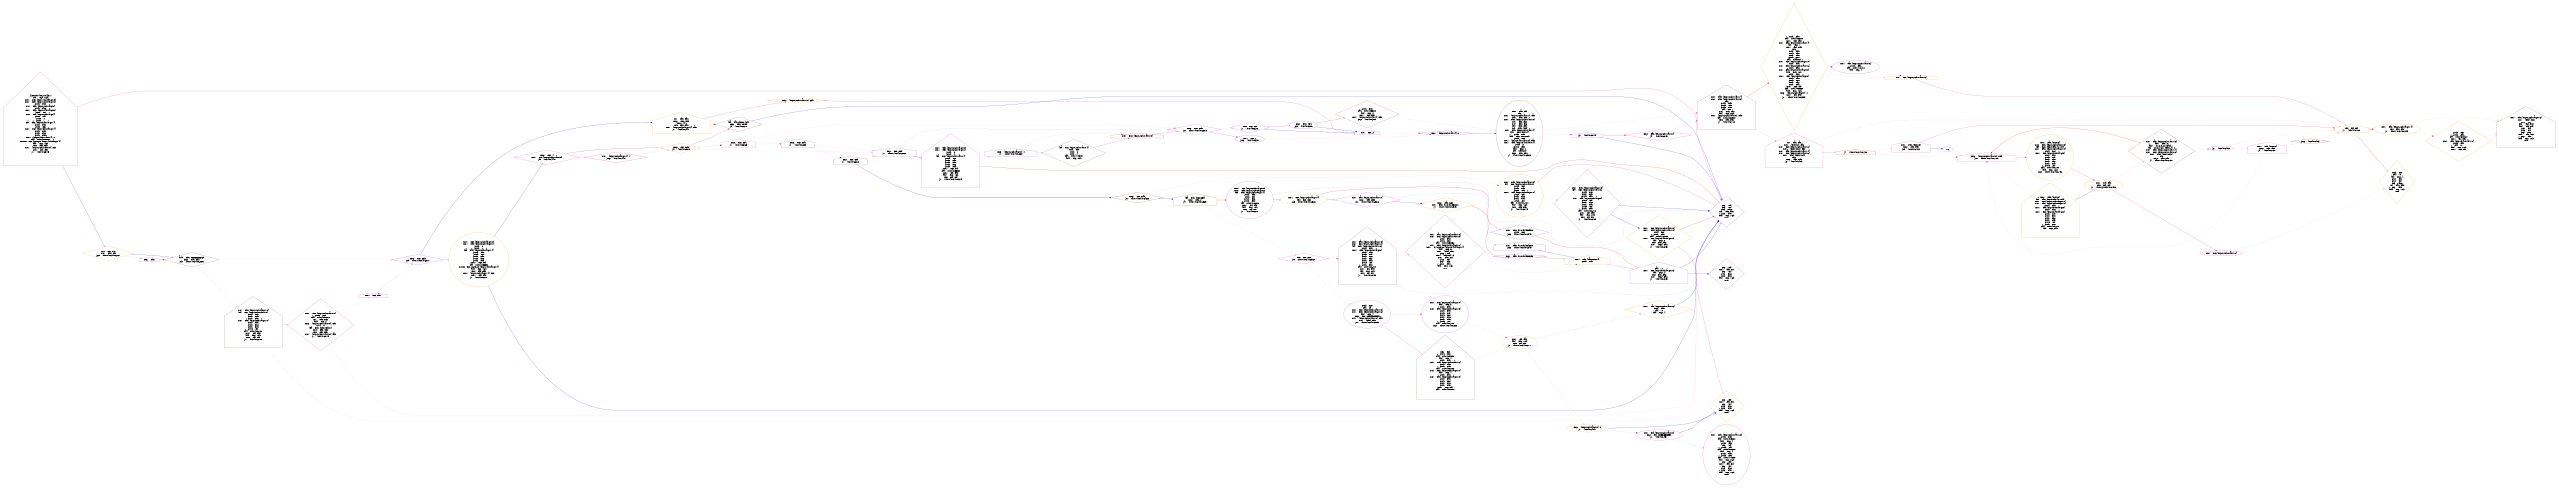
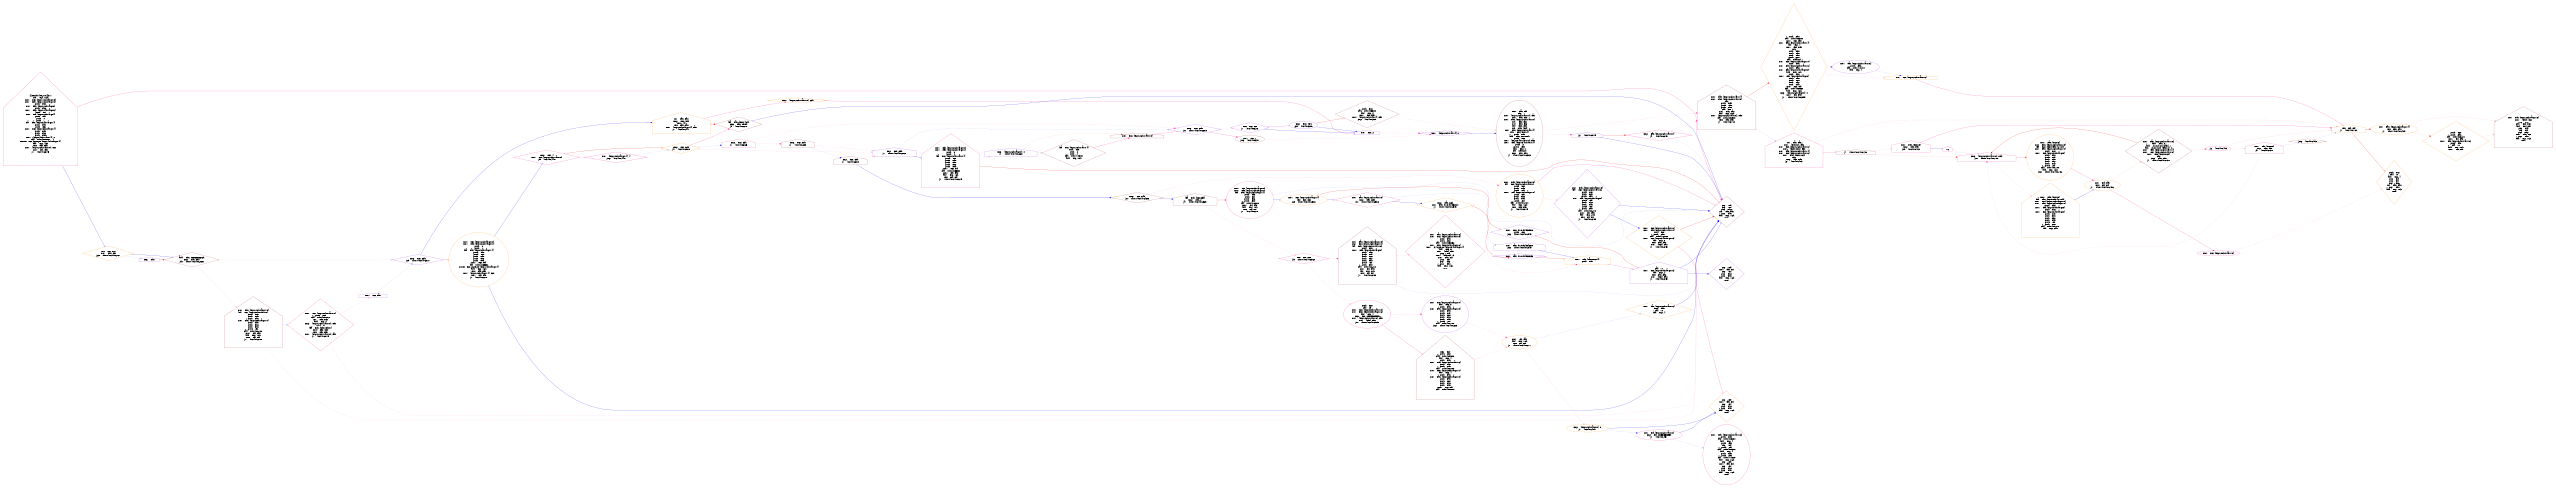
edge "mov     edx, [ecx+8] cmp     edx, eax jnb     loc_40C403" -> "nop": arrowhead diamond -> odot
node "mov     edi, eax test    edi, edi jz      short push_40C7BC": label "mov     edi, eax test    edi, edi jz      short push_40C7BC" -> "mov     edi, eax test    edi, edi jz      short loc_40C7BC"
